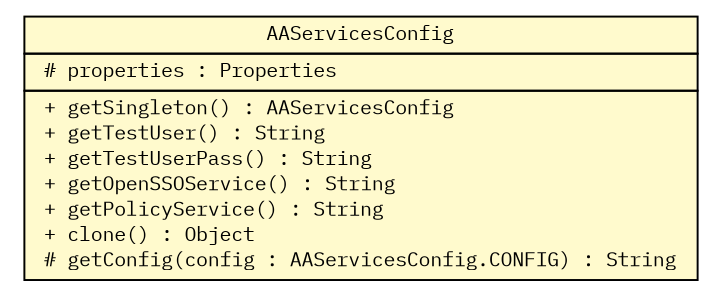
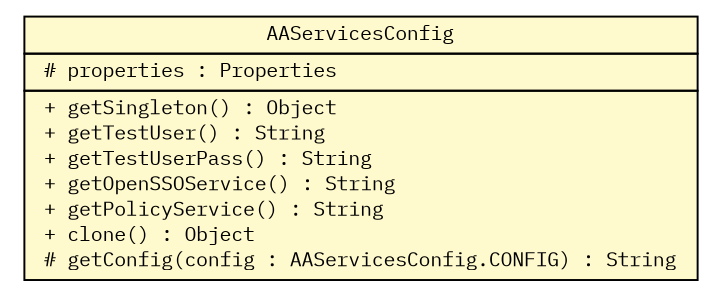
node "AAServicesConfig": text "+ getSingleton() : AAServicesConfig" -> "+ getSingleton() : Object"
